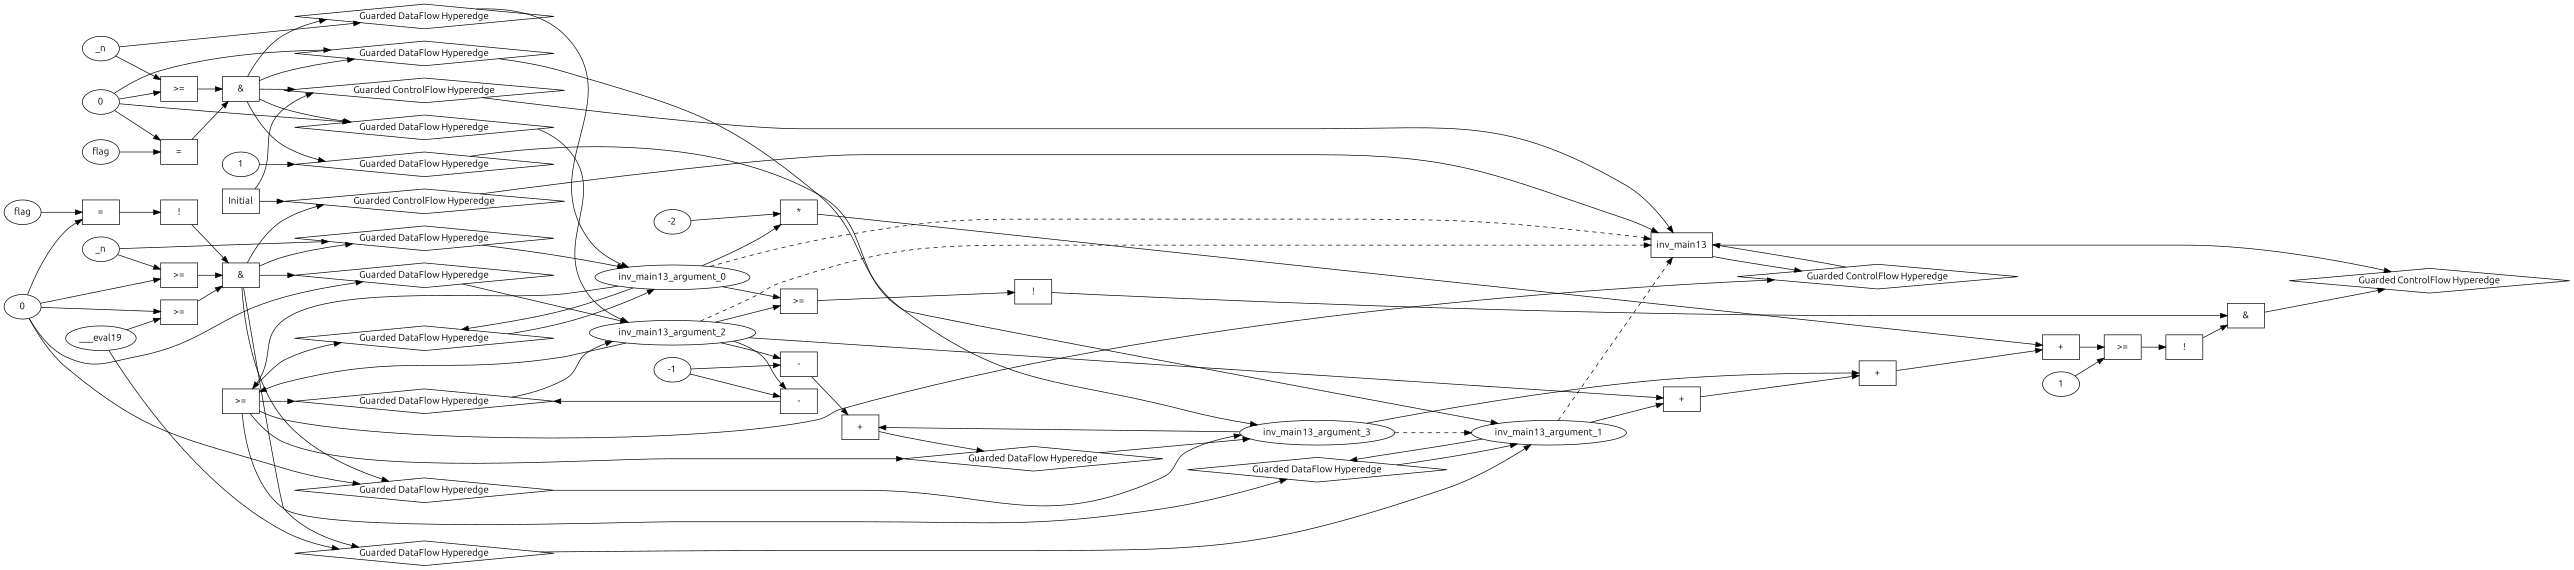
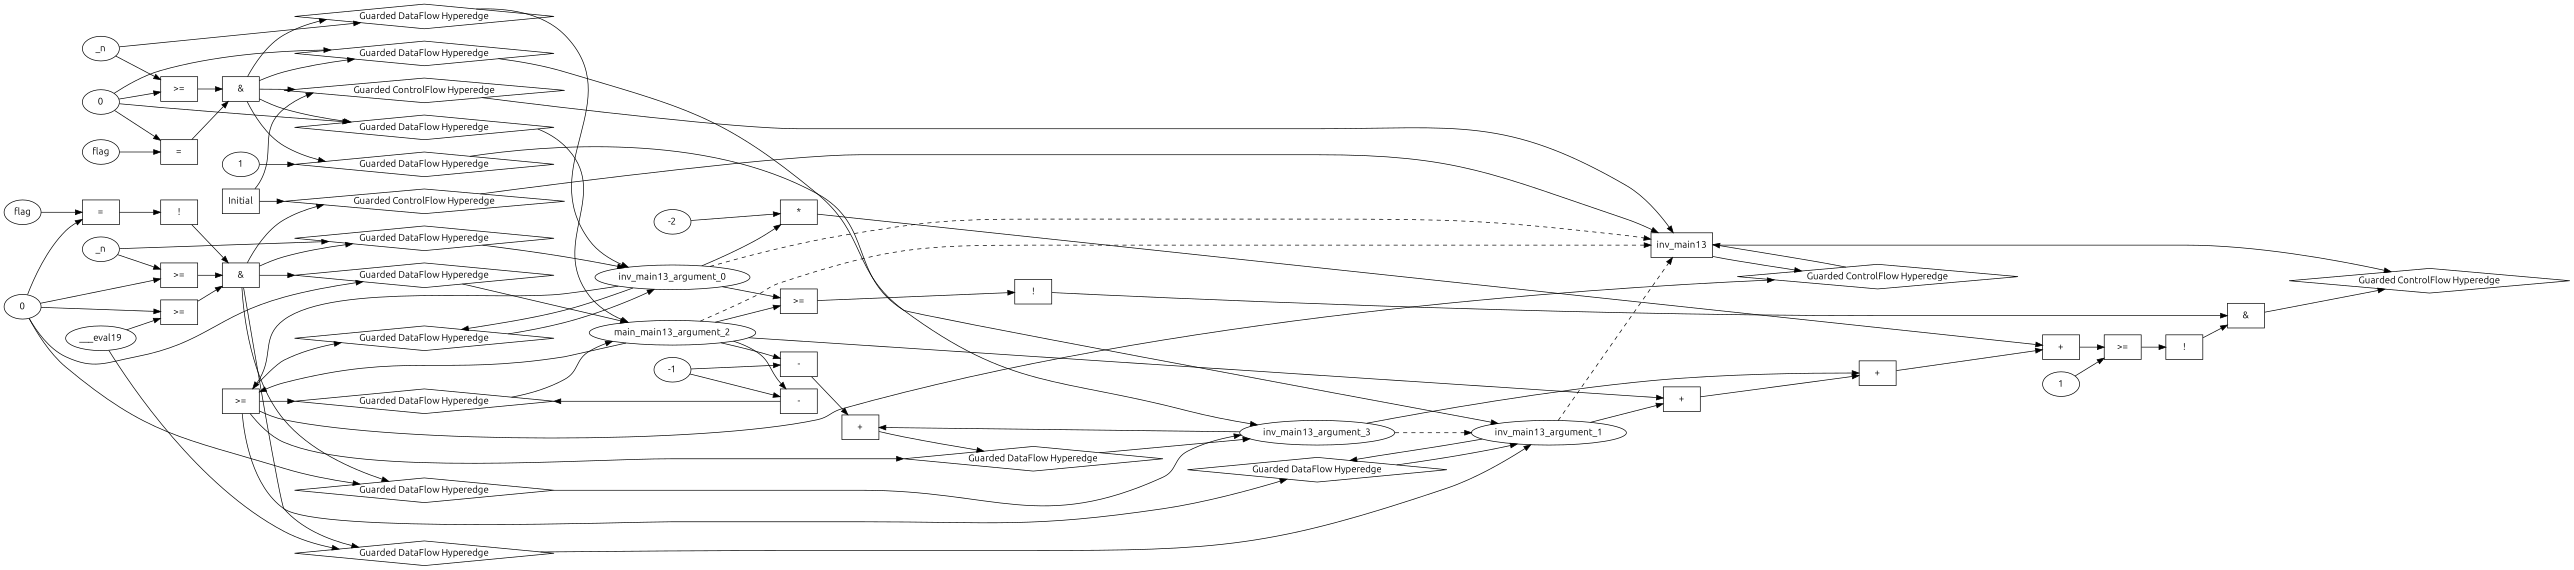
node "inv_main13_argument_2": label "inv_main13_argument_2" -> "main_main13_argument_2"
